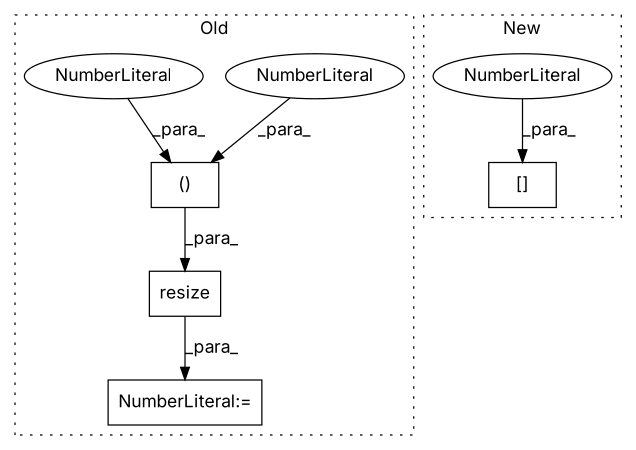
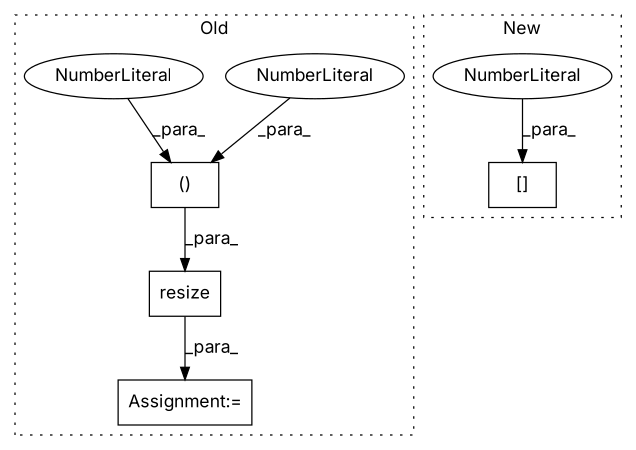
node "NumberLiteral:=": label "NumberLiteral:=" -> "Assignment:="
